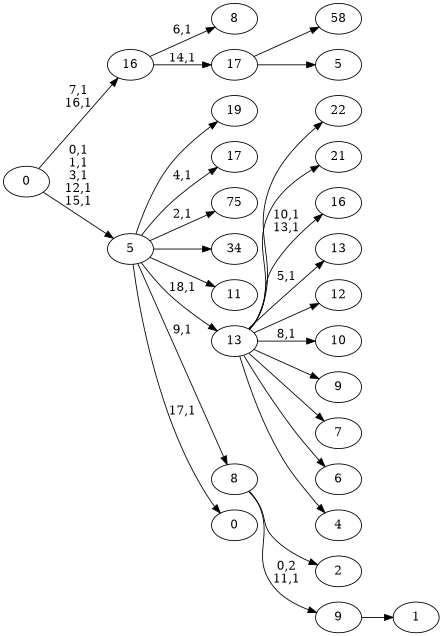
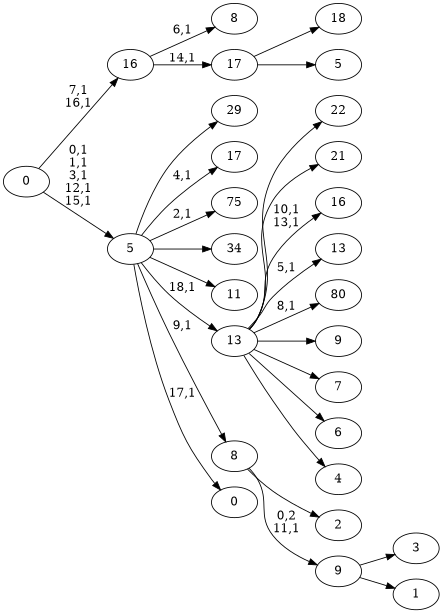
node "58": label "58" -> "18"
node "19": label "19" -> "29"
node "12": removed
node "10": label "10" -> "80"
node "3": added
